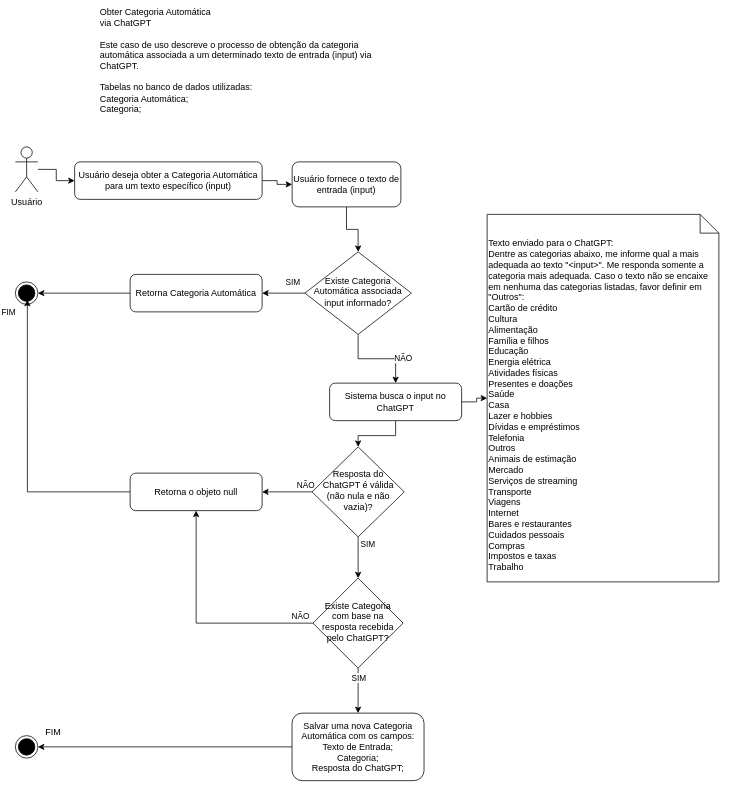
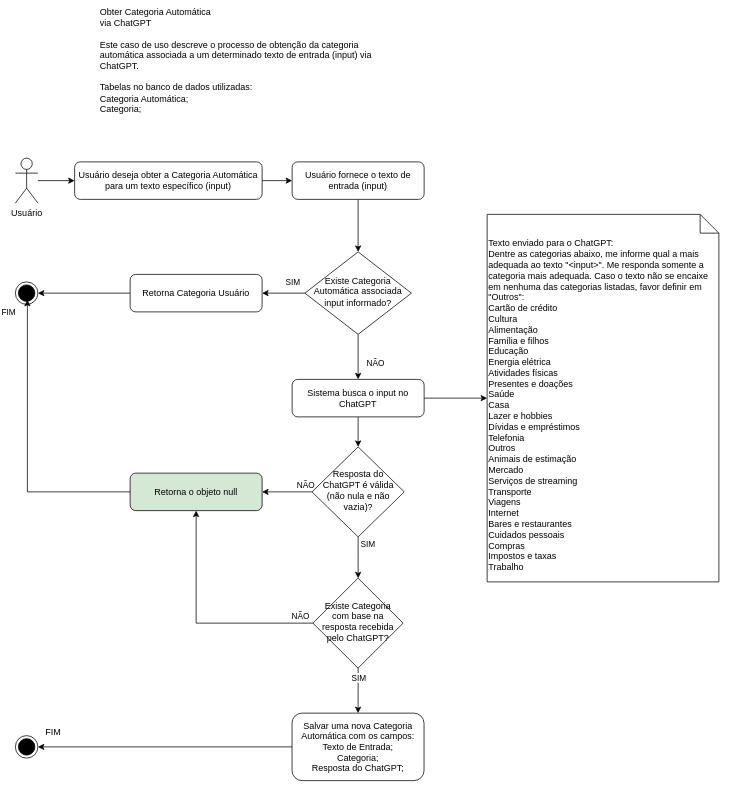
node "Usuário": moved (27, 169) -> (27, 180)
node "Usuário fornece o texto de entrada (input)": size 109x45 -> 132x38
node "Retorna Categoria Automática": label "Retorna Categoria Automática" -> "Retorna Categoria Usuário"
node "Sistema busca o input no ChatGPT": moved (396, 402) -> (358, 398)
node "Retorna o objeto null": fillcolor #ffffff -> #d5e8d4
